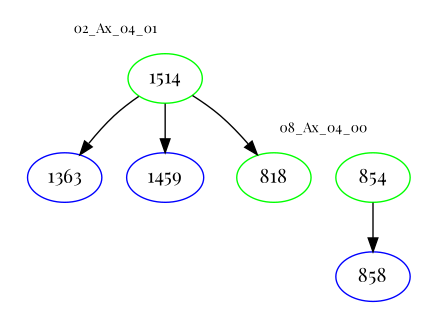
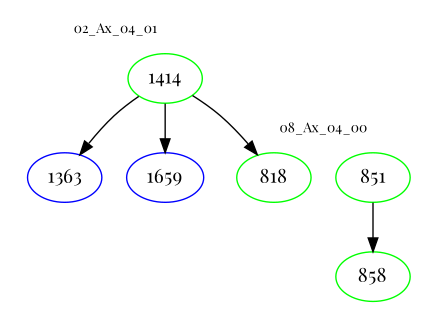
node "1514": label "1514" -> "1414"
node "1459": label "1459" -> "1659"
node "854": label "854" -> "851"
node "858": color blue -> green
